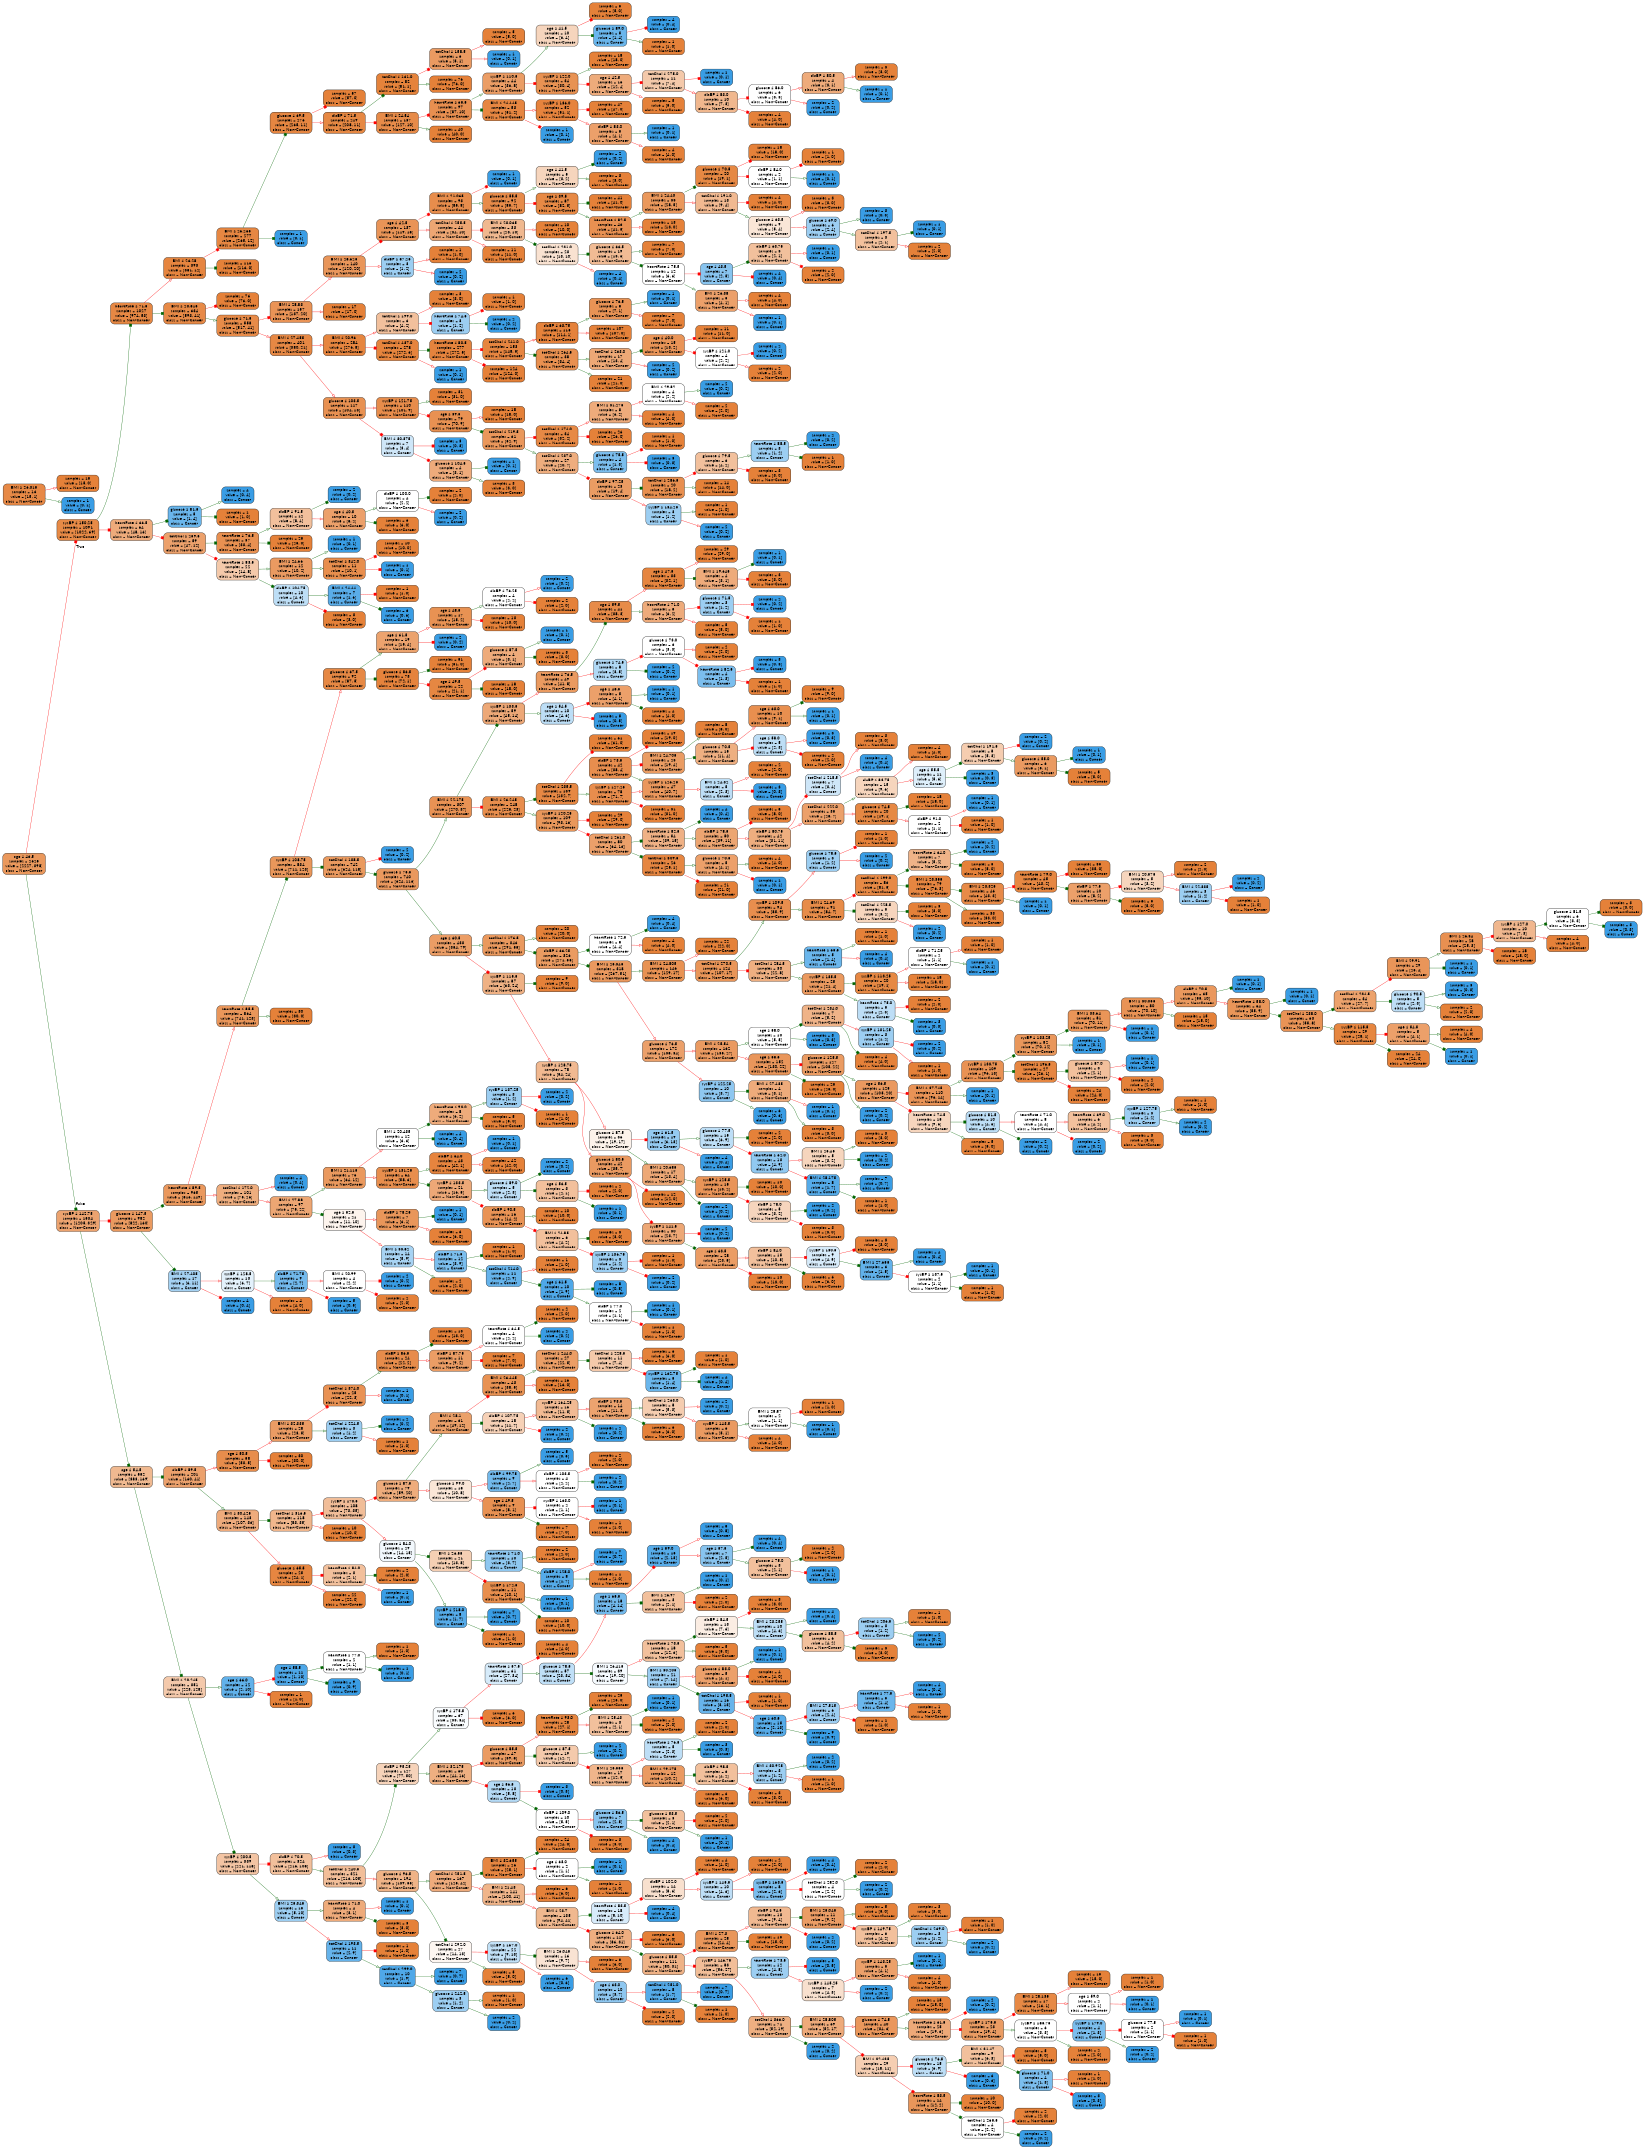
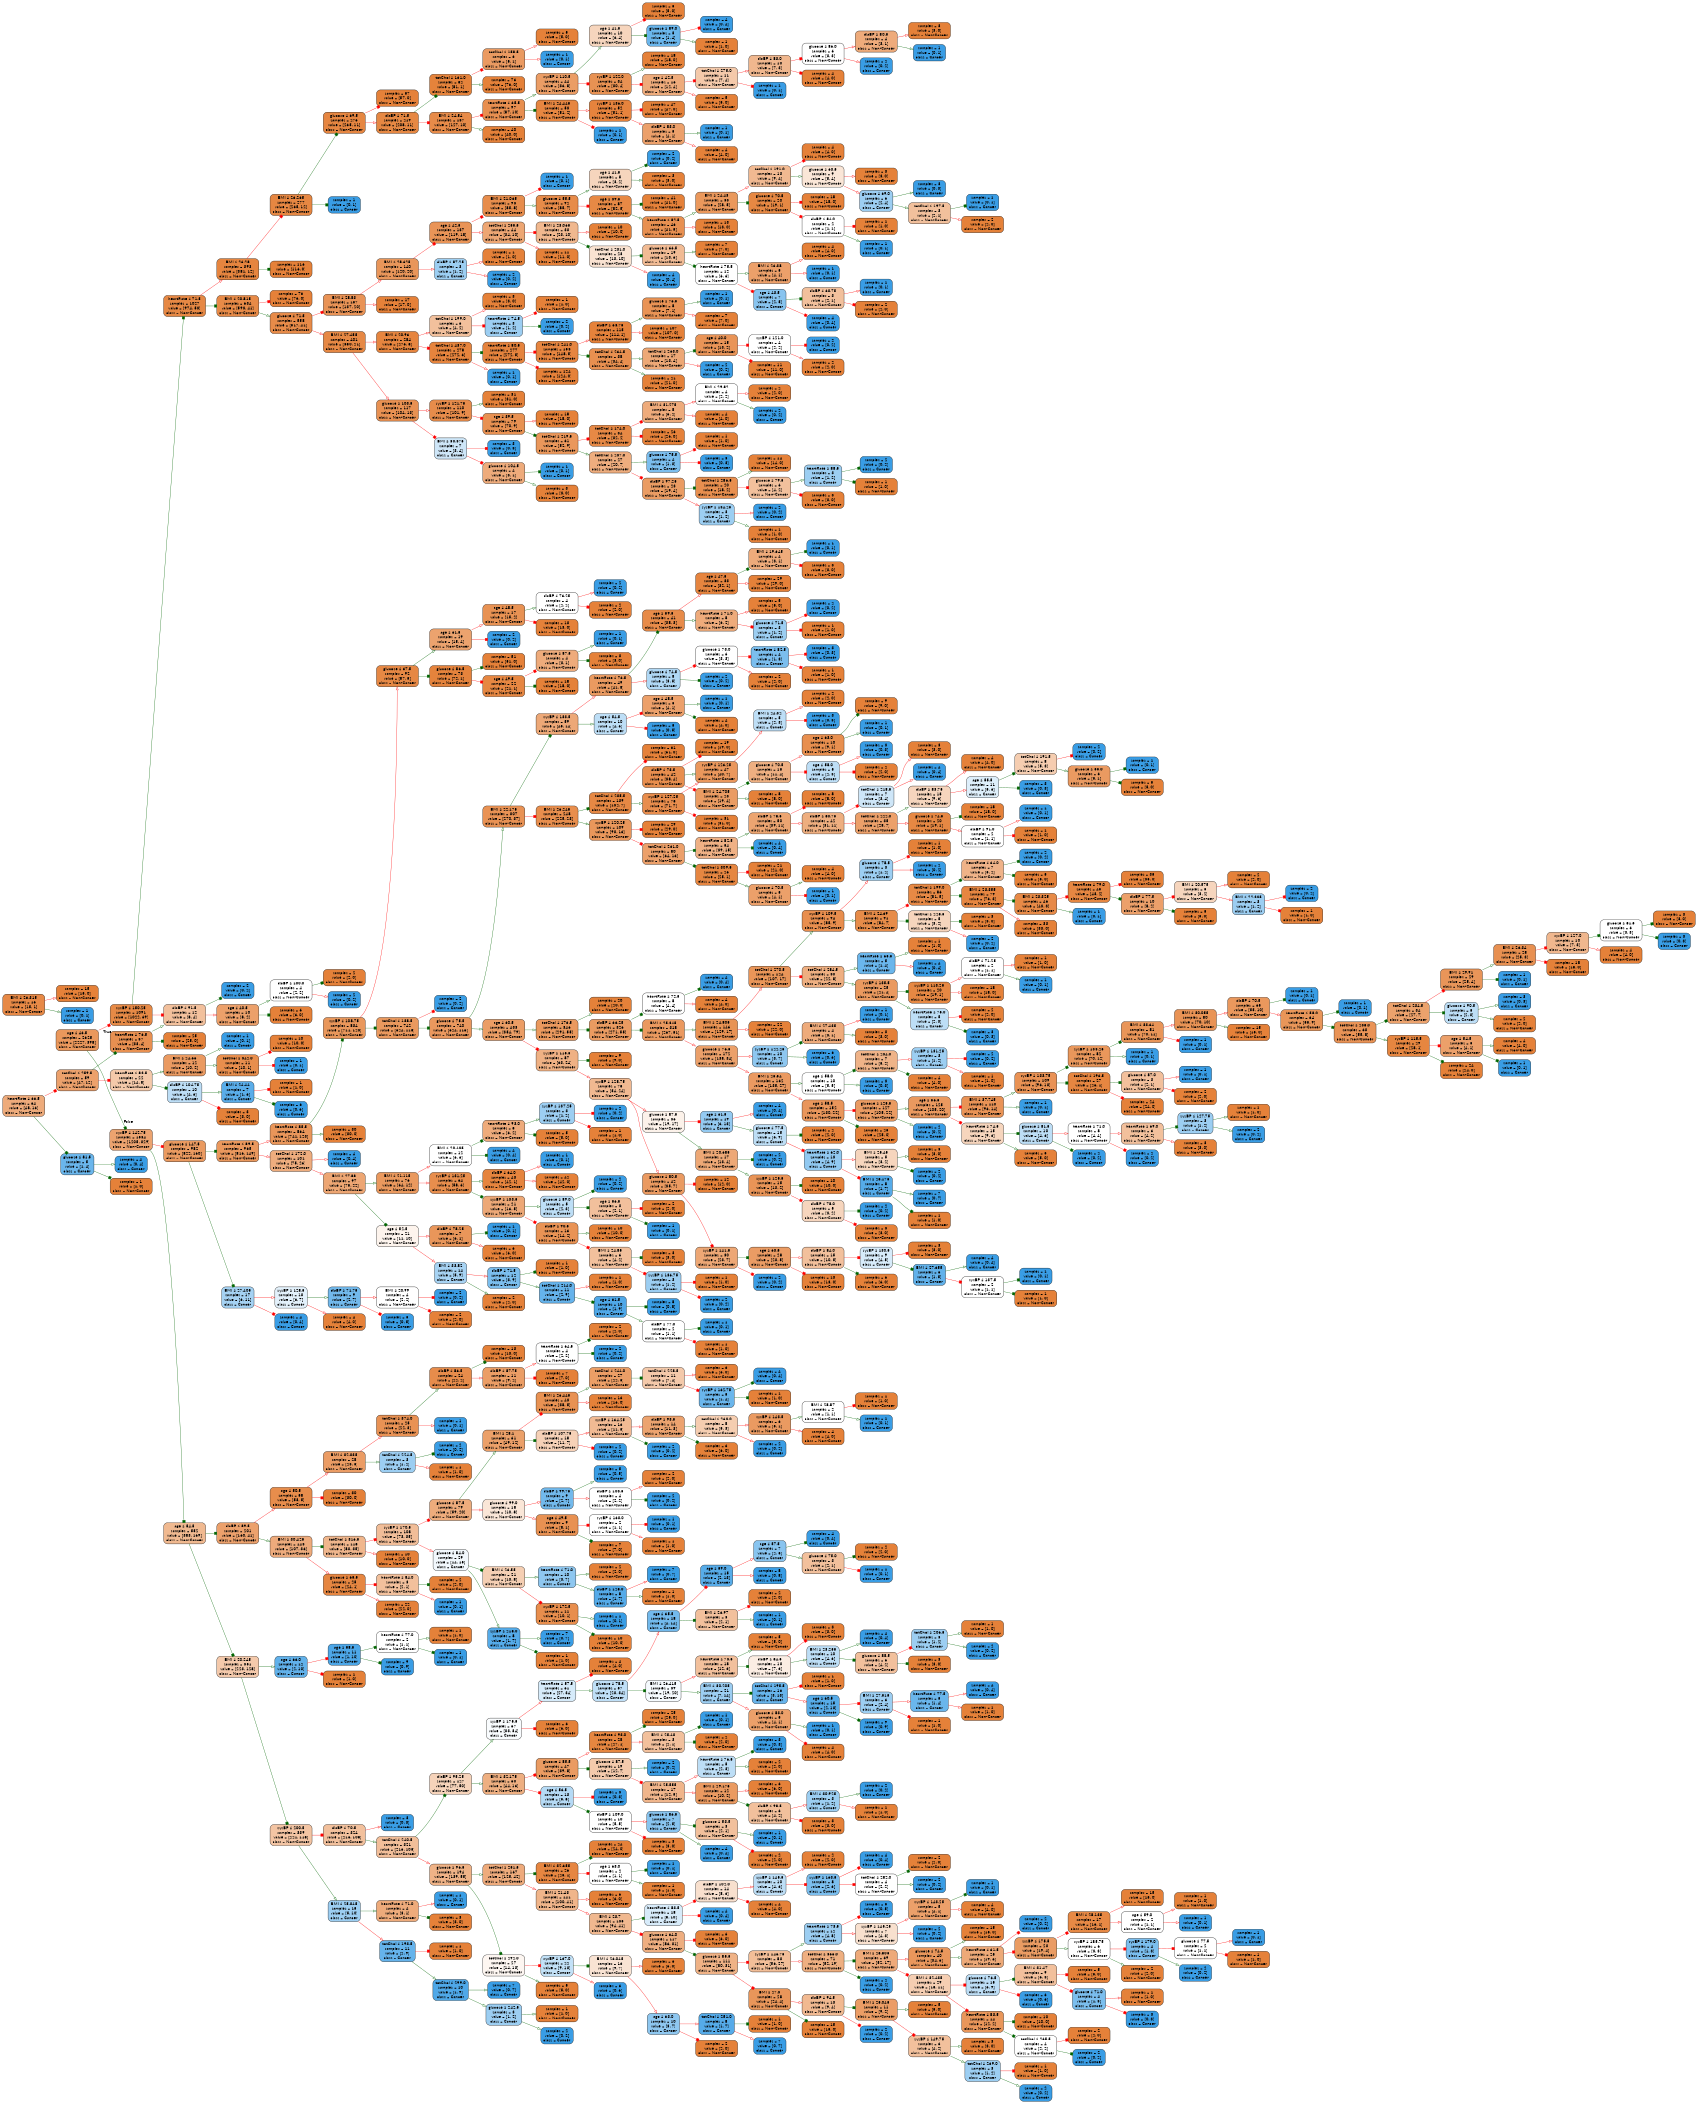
edge "totChol ≤ 174.0" -> "BMI ≤ 31.275": arrowhead onormal -> box
edge "sysBP ≤ 150.25" -> "heartRate ≤ 66.5": now "sysBP ≤ 150.25" -> "diaBP ≤ 91.5"
edge "BMI ≤ 23.355" -> "samples = 33": color darkgreen -> red
edge "BMI ≤ 32.335" -> "totChol ≤ 374.0": arrowhead box -> onormal
edge "BMI ≤ 31.47" -> "glucose ≤ 71.0": color darkgreen -> red
